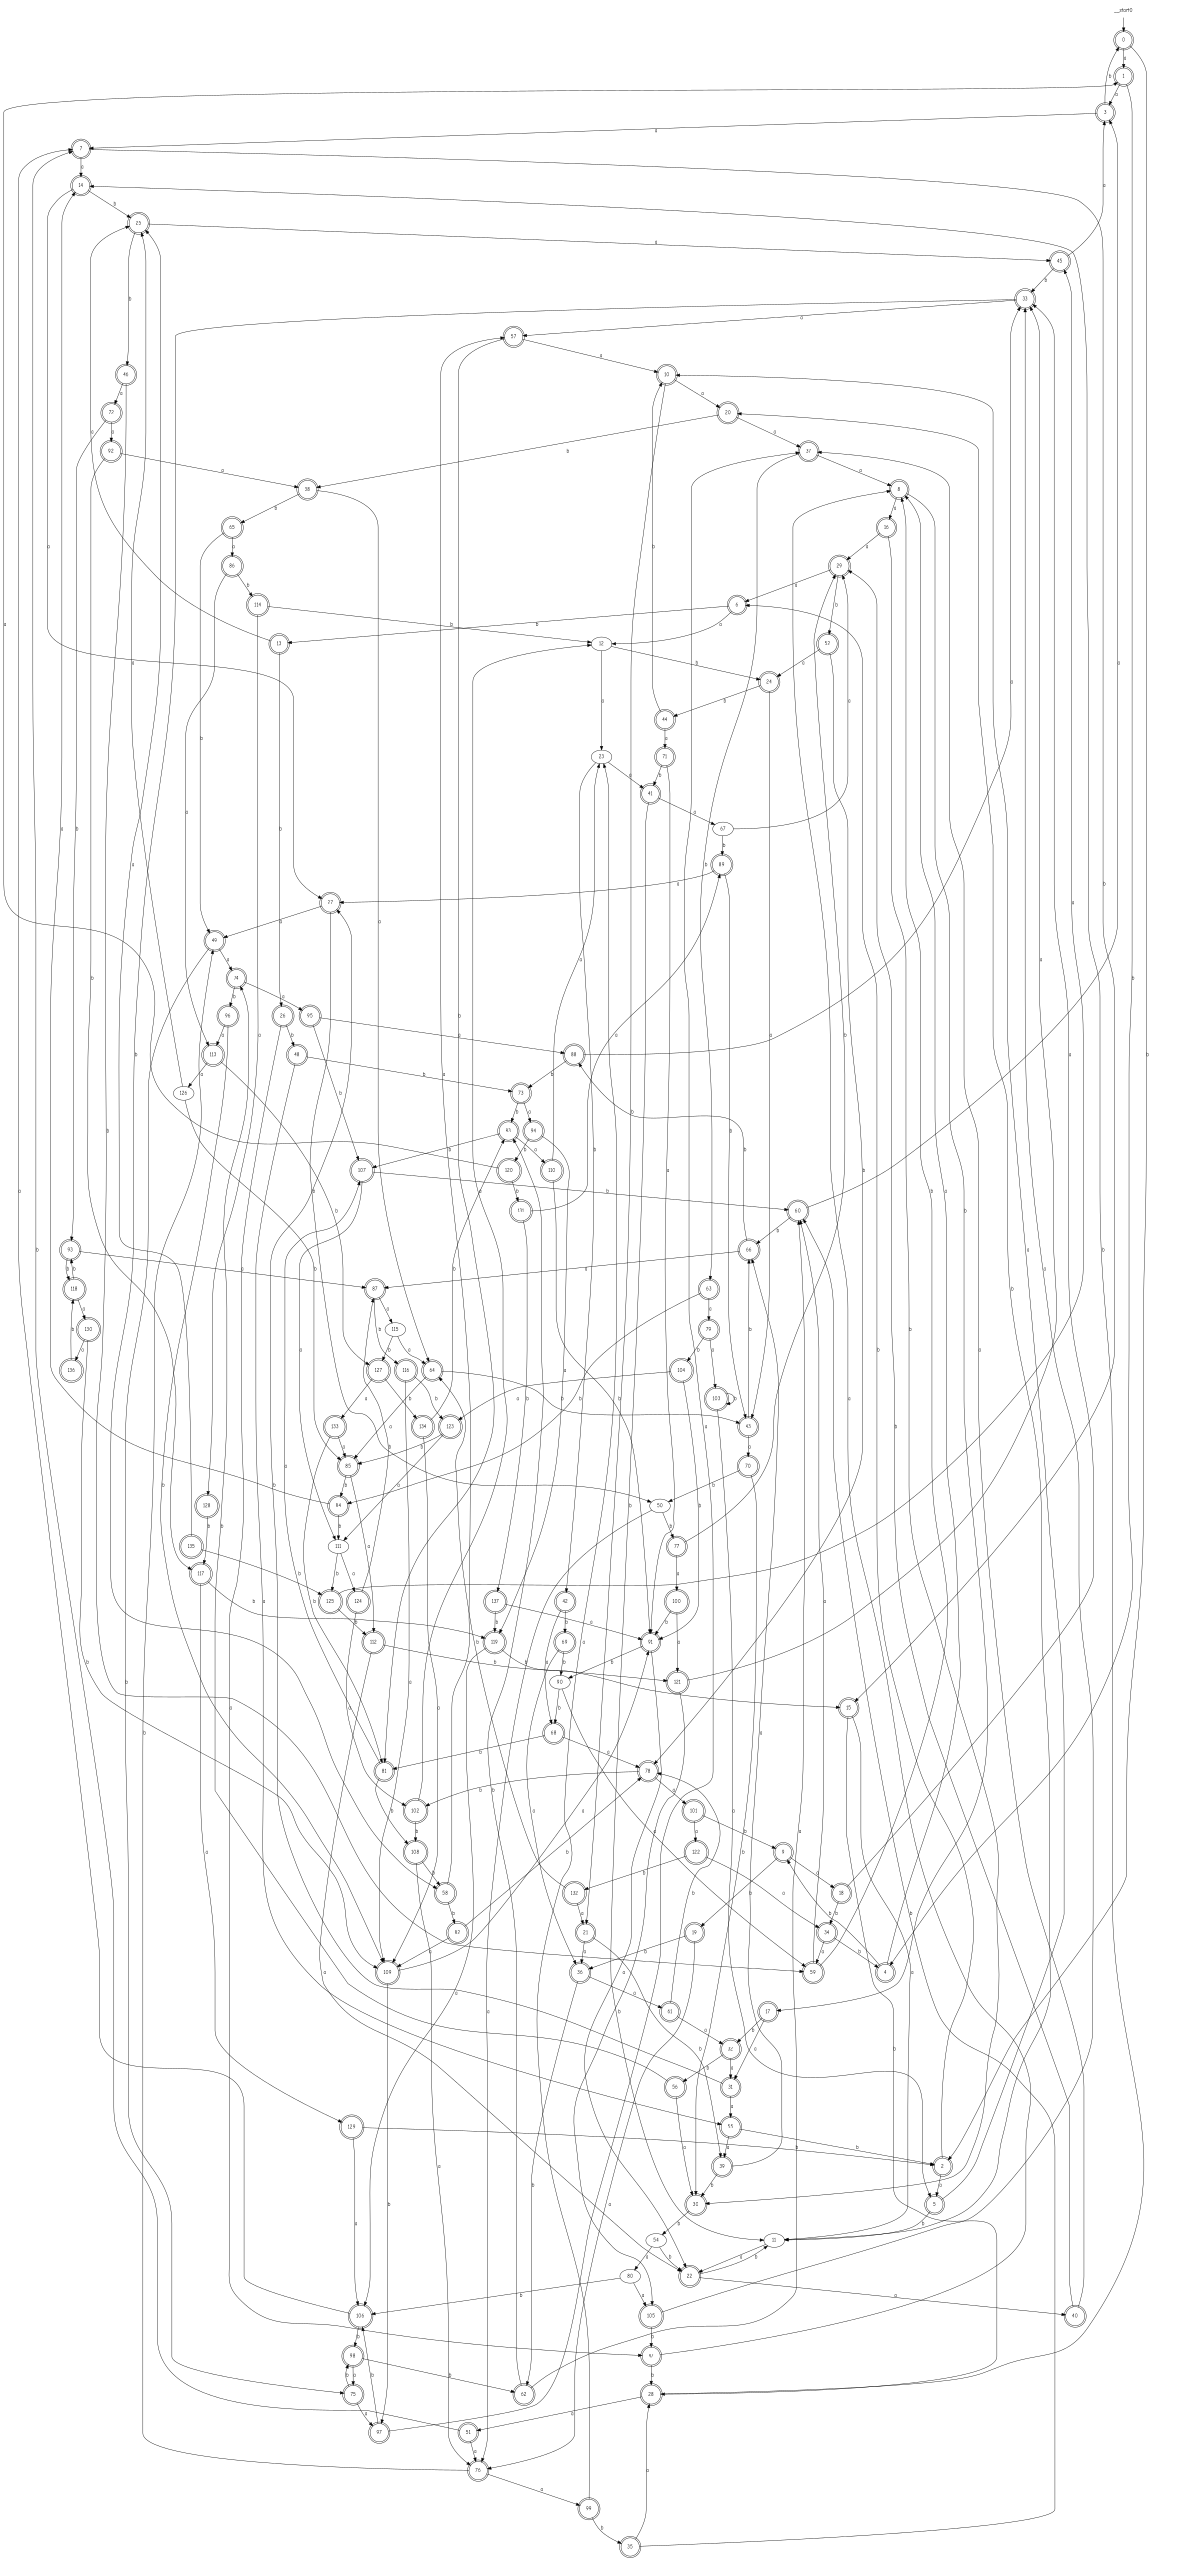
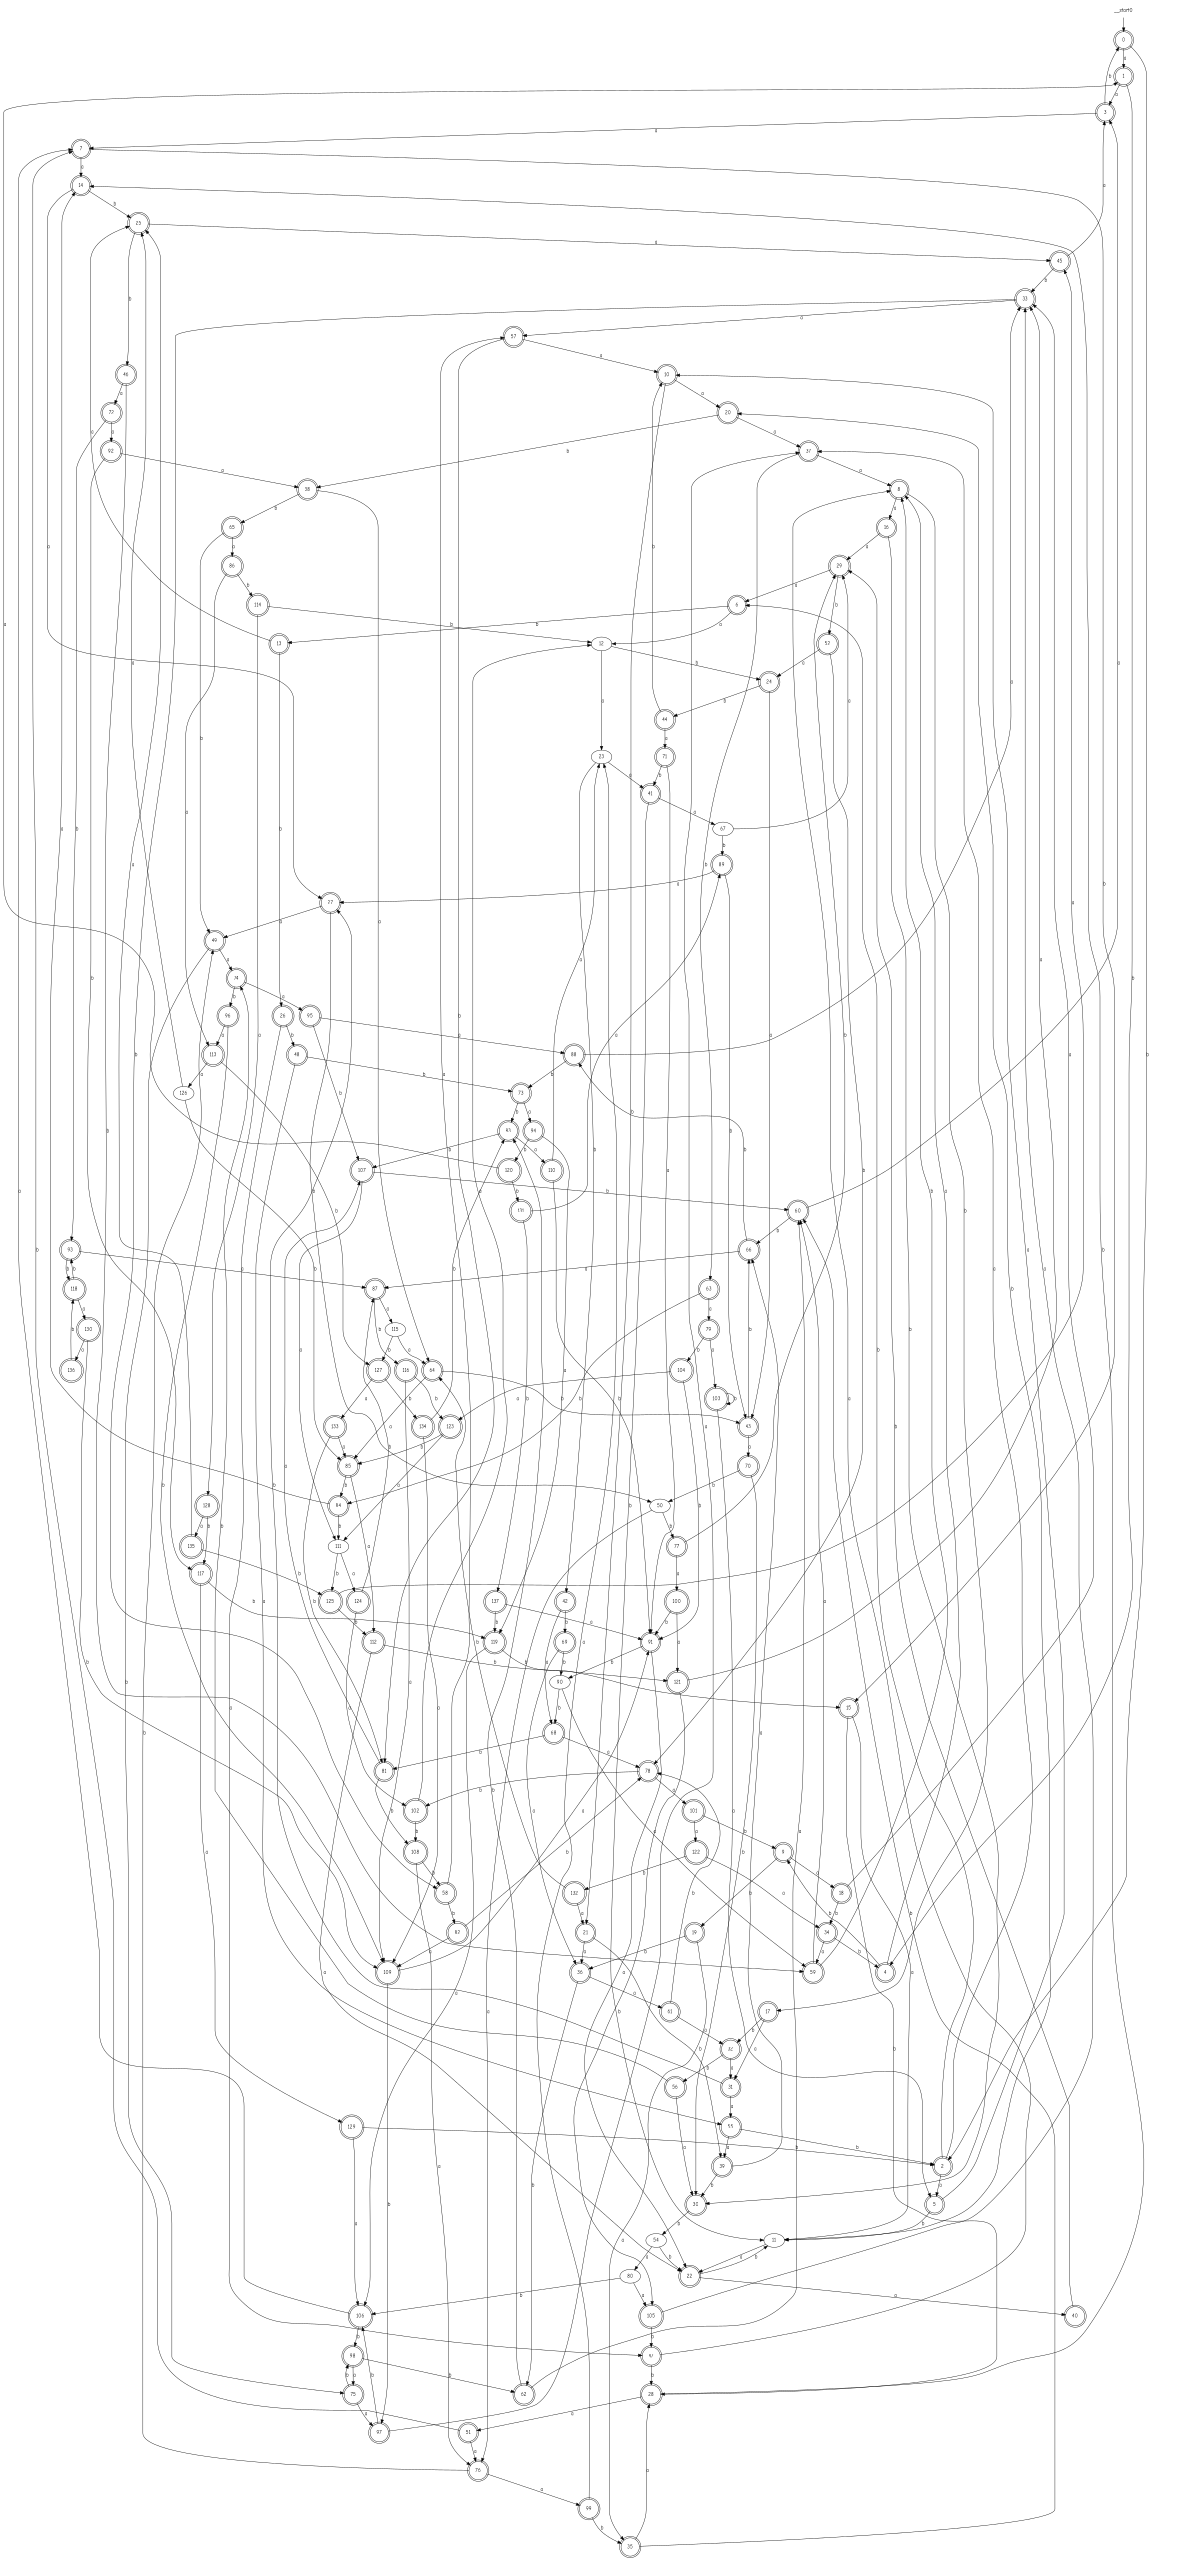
edge "40" -> "37": now "2" -> "37"
edge "128" -> "135": added, label "a"
edge "19" -> "76": now "19" -> "35"
